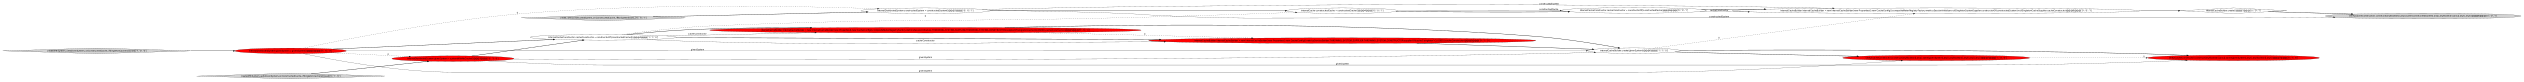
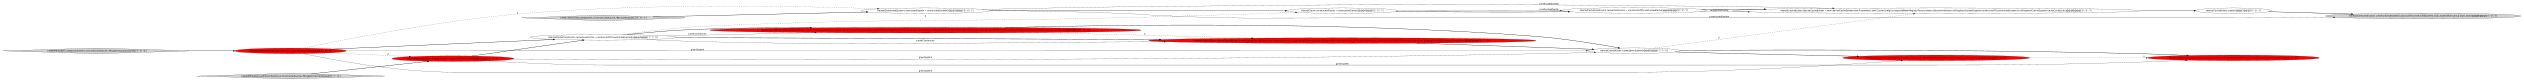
node "internalCacheBuilder.create()@@@7@@@['0', '0', '1']": shape diamond -> ellipse
